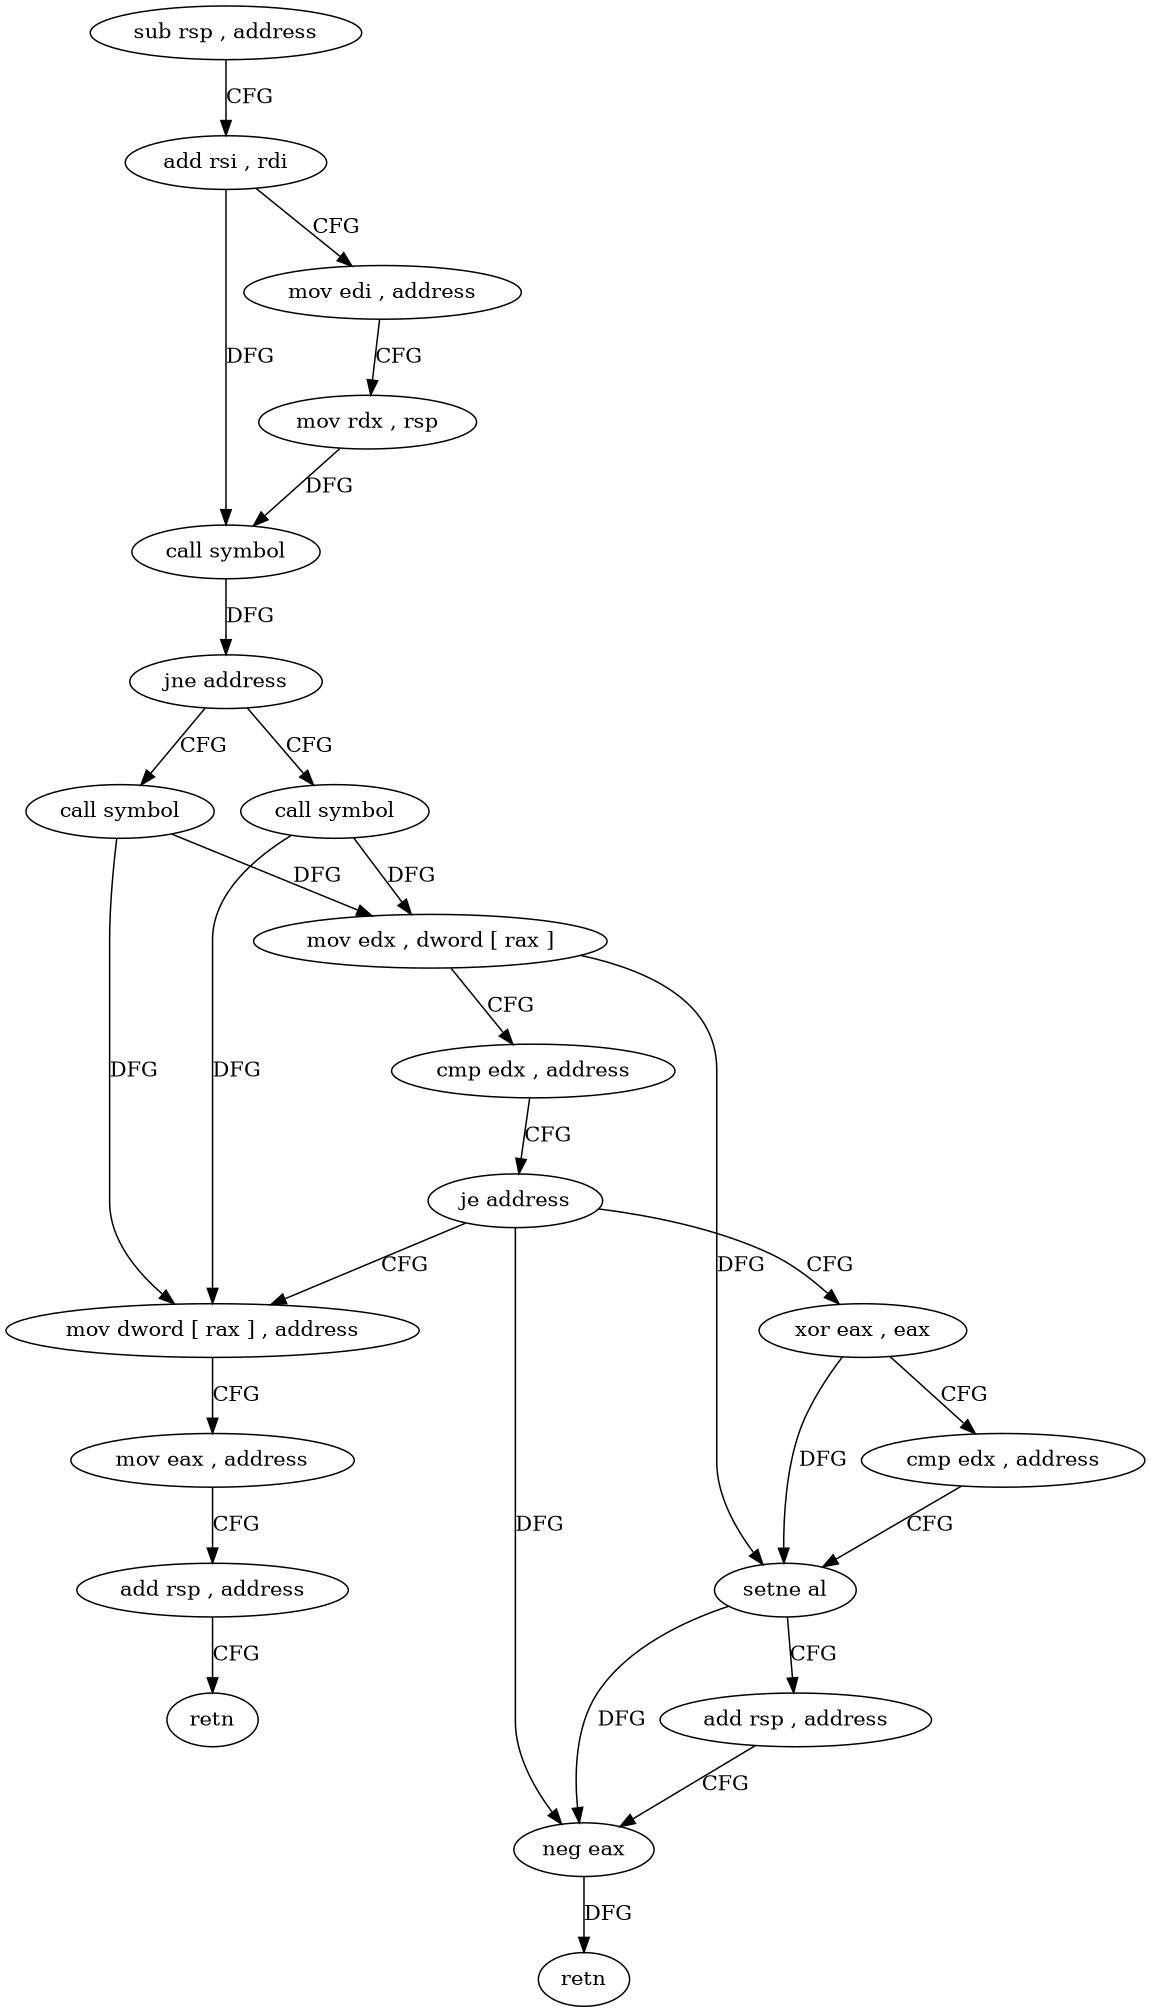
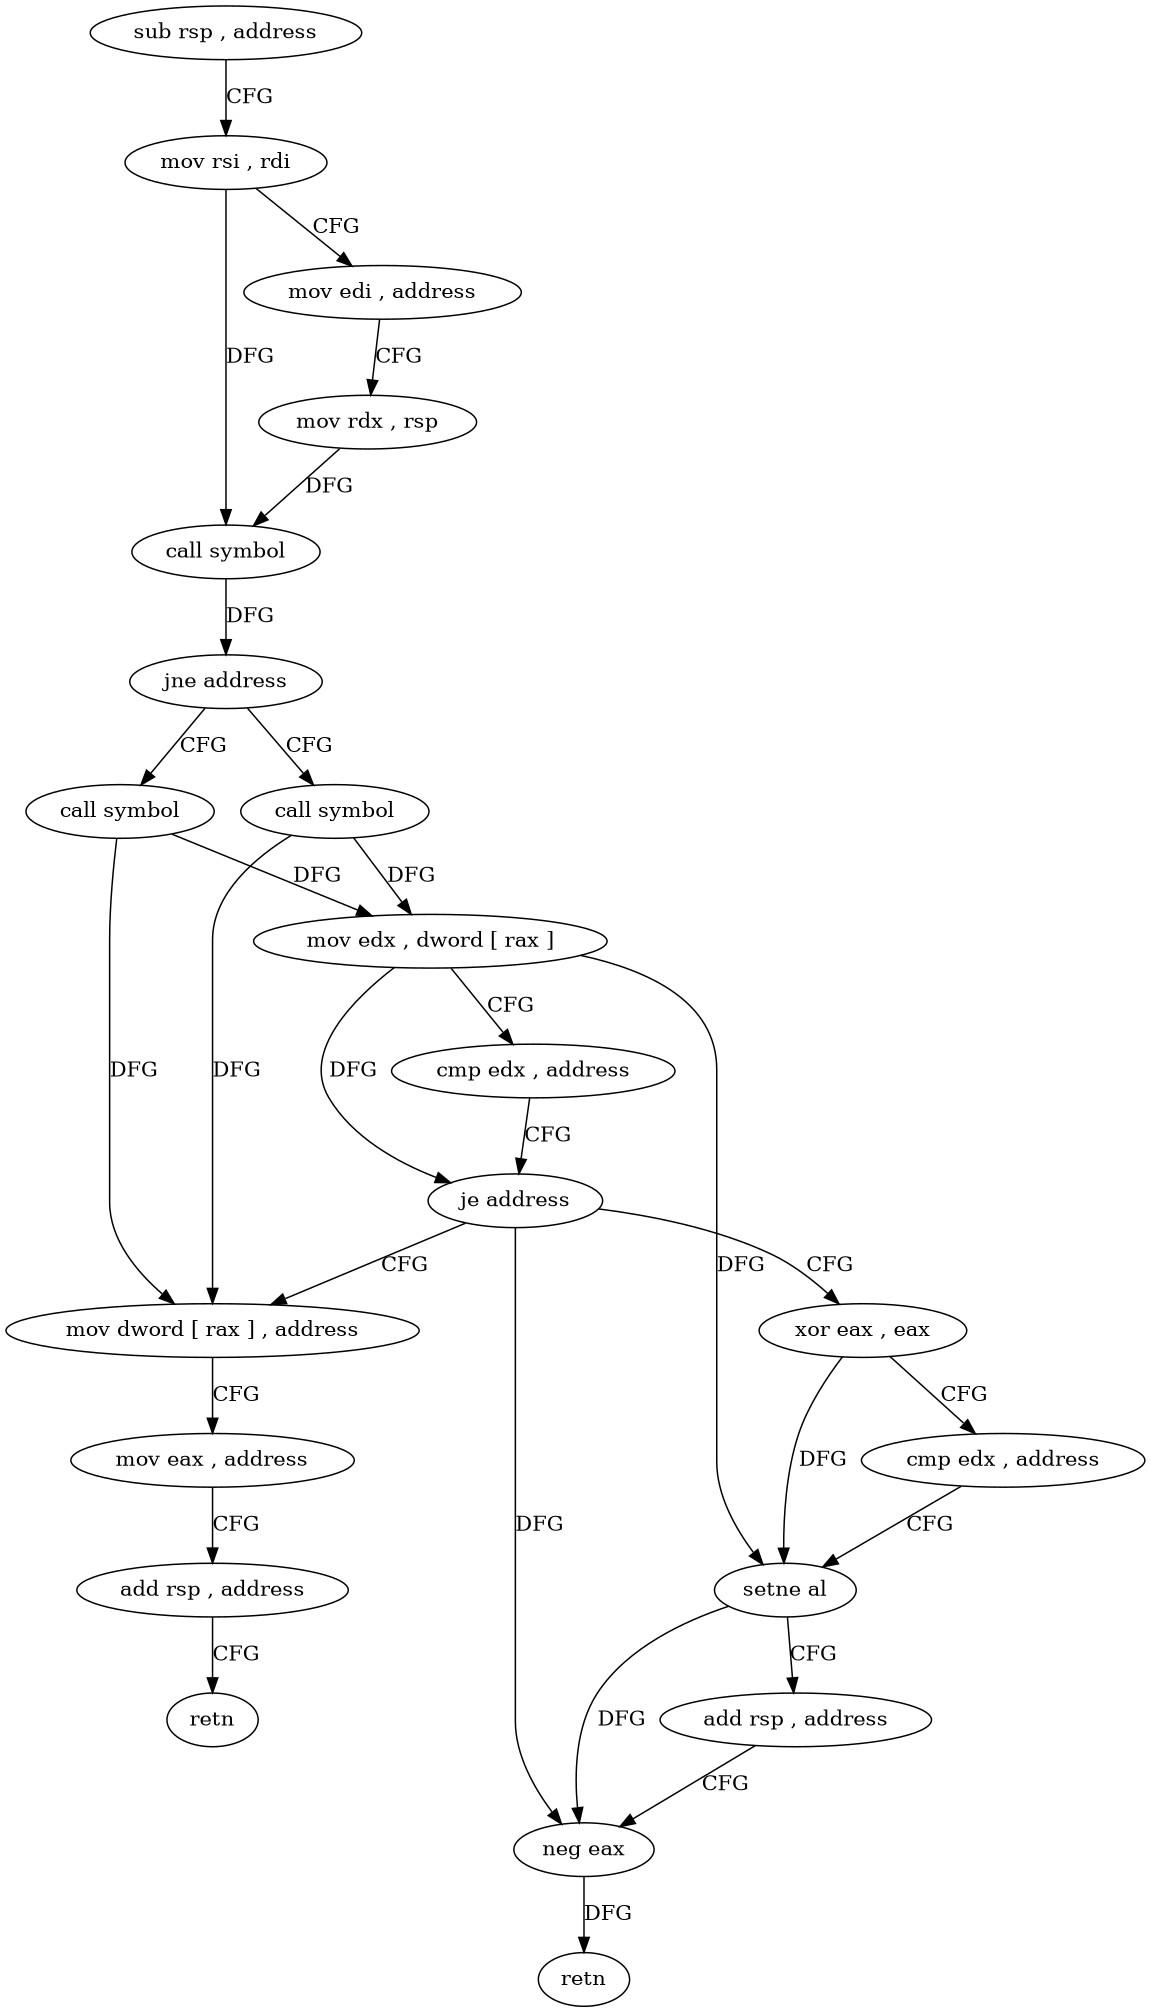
node "add rsi , rdi": label "add rsi , rdi" -> "mov rsi , rdi"
edge "mov edx , dword [ rax ]" -> "je address": added, label "DFG"
